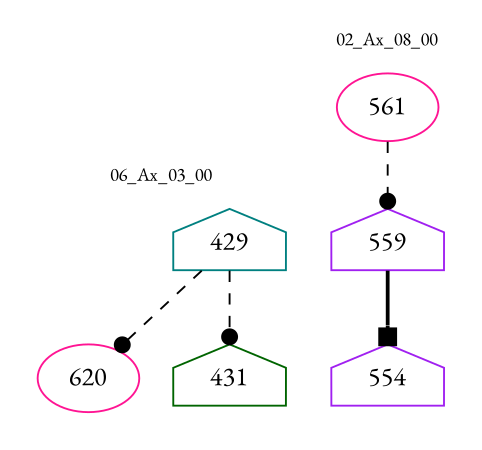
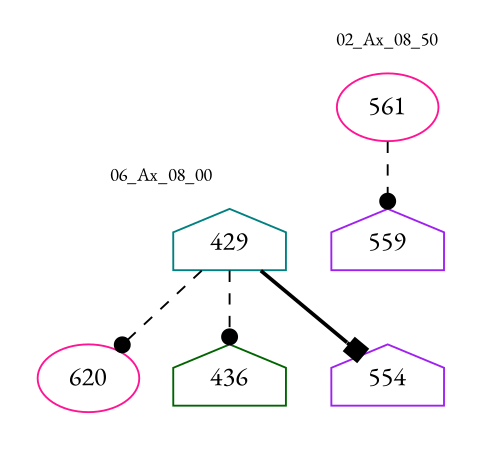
cluster "02_Ax_08_00": label "02_Ax_08_00" -> "02_Ax_08_50"
cluster "06_Ax_03_00": label "06_Ax_03_00" -> "06_Ax_08_00"
edge "559" -> "554": now "429" -> "554"
node "431": label "431" -> "436"
